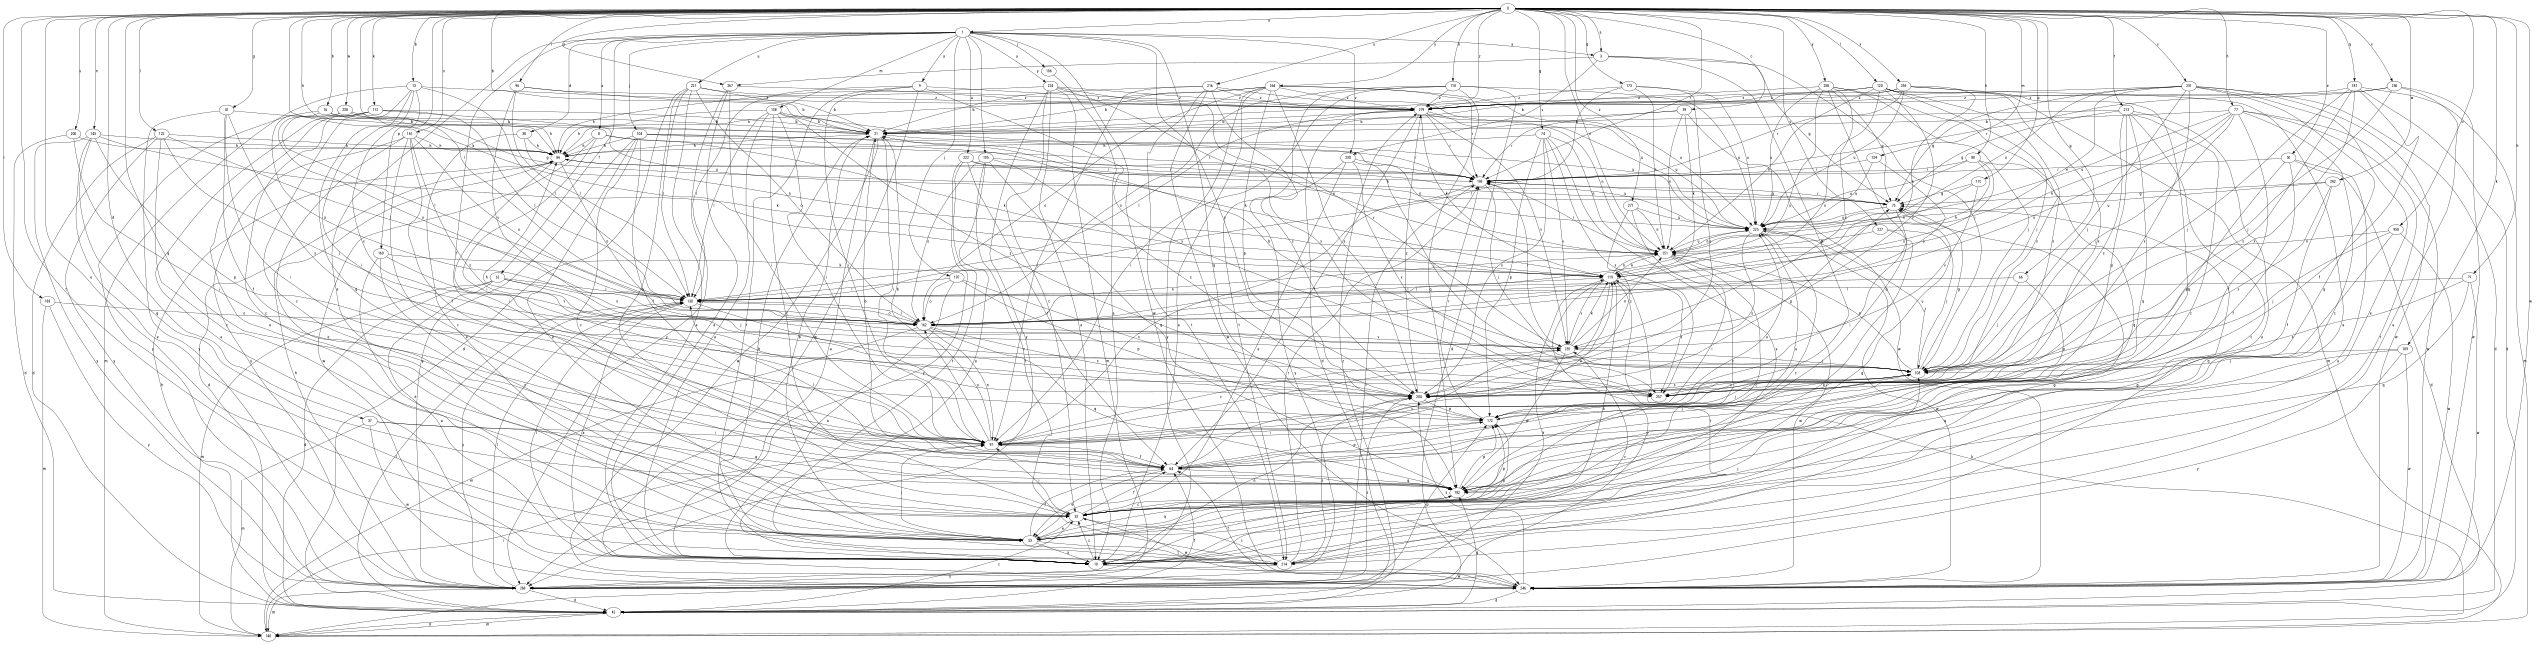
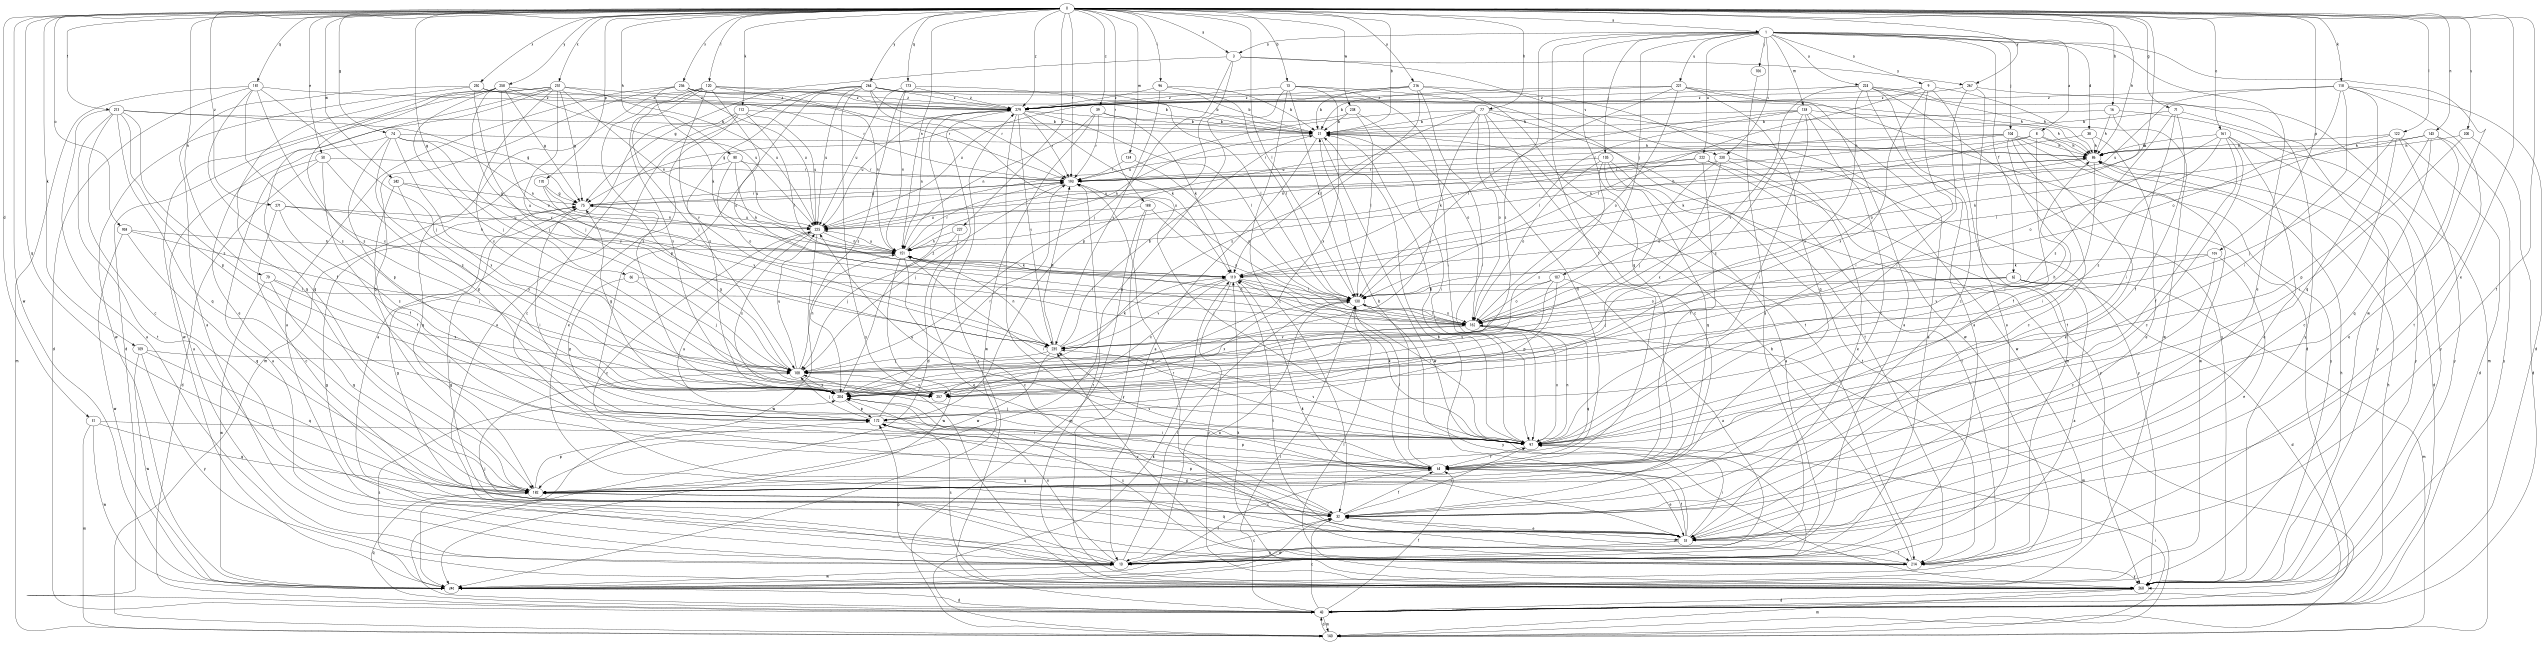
node "41": label "41" -> "71"
edge "134" -> "225": now "188" -> "225"
